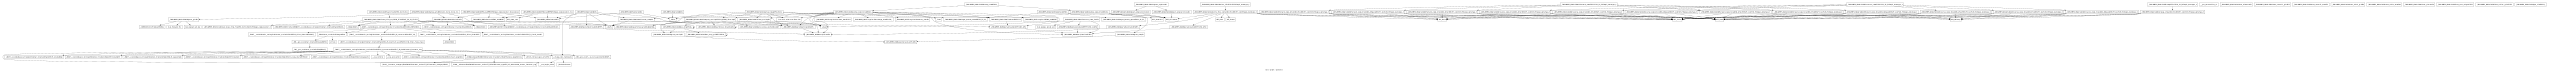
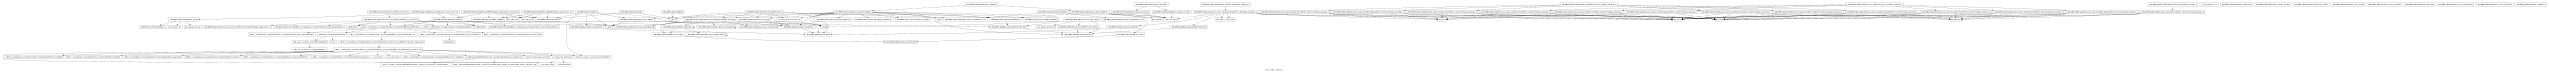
node "MPI_Comm_size": added
edge "_ZN9LAMMPS_NS6Grid2dD2Ev" -> "__clang_call_terminate": now "_ZN9LAMMPS_NS6Grid2dD2Ev" -> "_ZN9__gnu_cxx17__is_null_pointerIKcEEbPT_"
